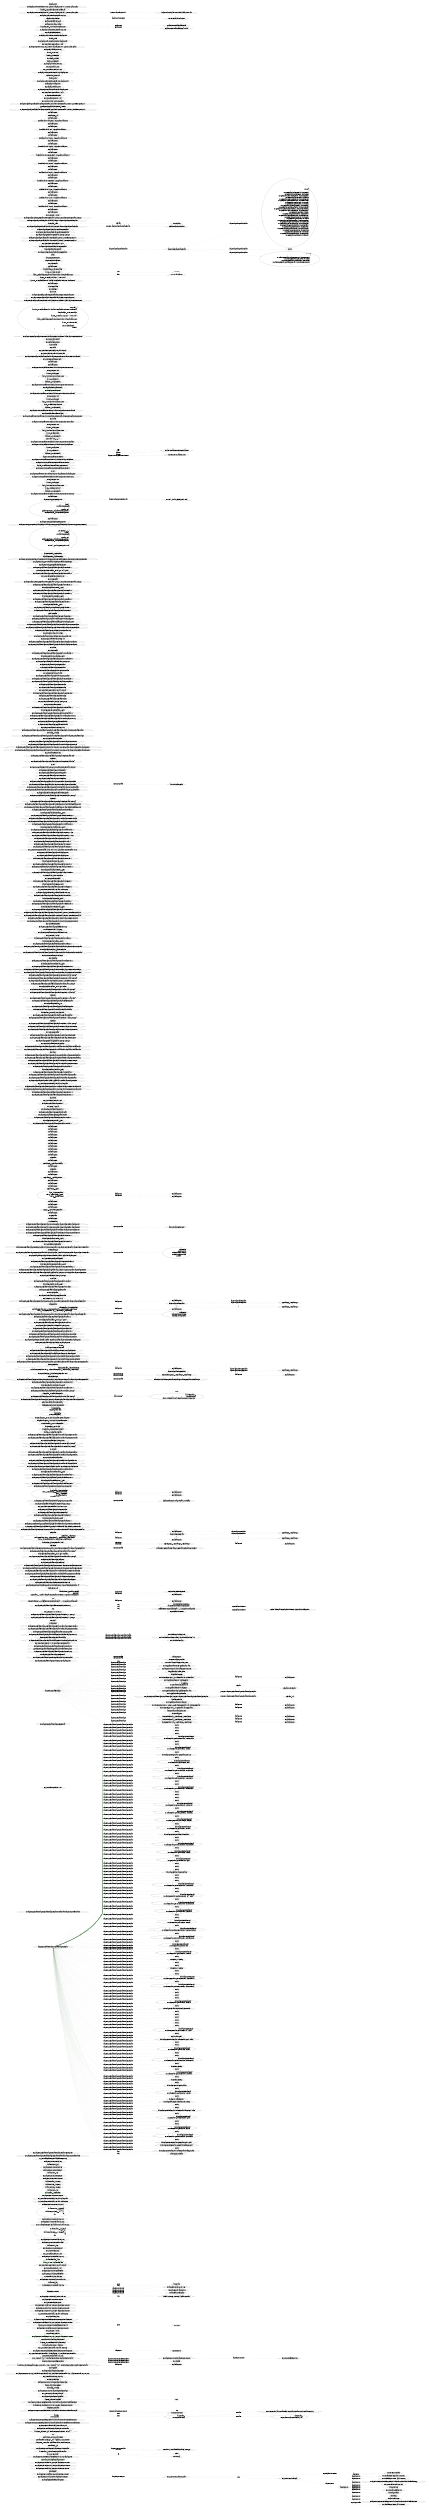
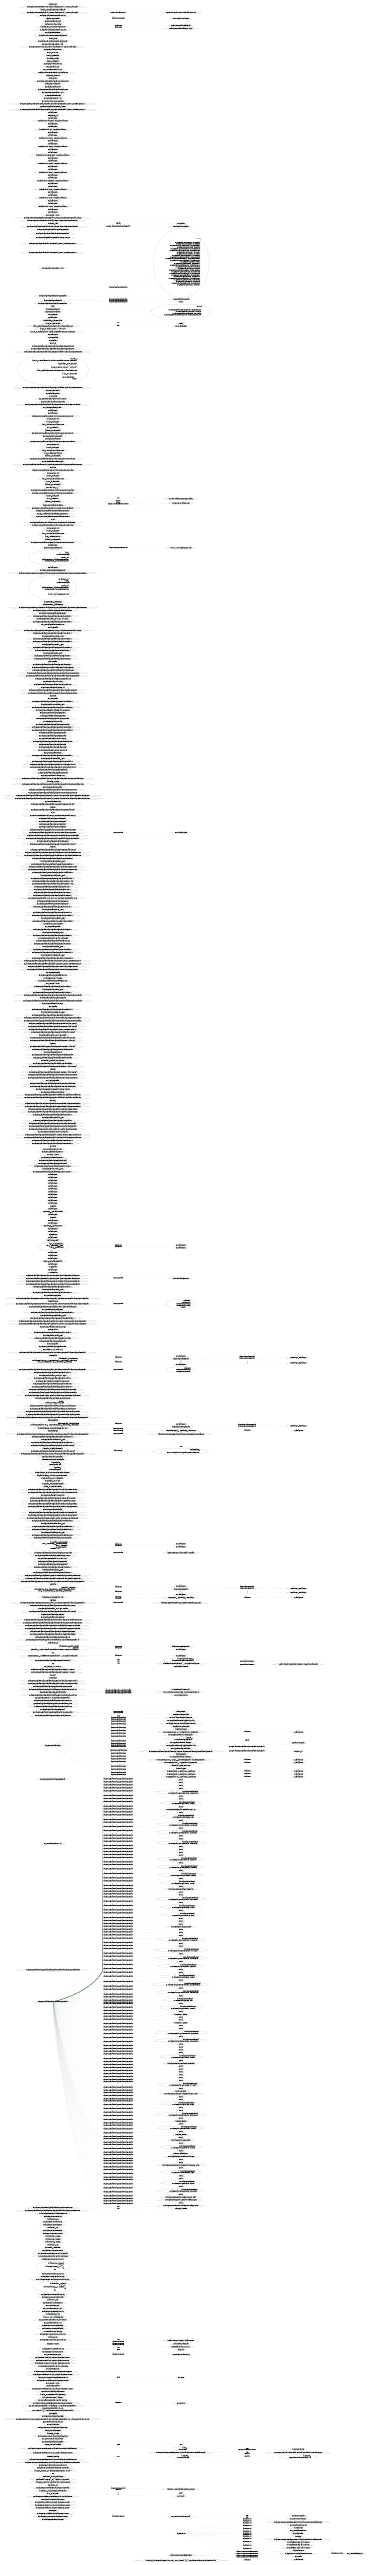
edge "this.ignoredAssemblies.Add(ignorePredicate)" -> "Nancy.Bootstrapper.NancyInternalConfiguration": reversed
node "Entry Unk.Walk": removed
node "this.bootstrapper.dependency.ViewLocator = typeof(T)": label "this.bootstrapper.dependency.ViewLocator = typeof(T)" -> "this.bootstrapper.configuration.ViewLocator = typeof(T)"
node "x.ImplementationType": added
node "Entry Unk.Where": label "Entry Unk.Where" -> "ResolveType Unk.Where"
node "Entry Unk.Concat": removed
edge "Nancy.Testing.ConfigurableBootstrapper" -> "this.enableAutoRegistration": label "Nancy.Testing.ConfigurableBootstrapper" -> "Nancy.Bootstrapper.ConfigurableBootstrapper"
edge "Nancy.Testing.BrowserContext" -> "!String.IsNullOrEmpty(this.Values.BodyString)": now "Entry System.Text.Encoding.GetBytes(string)" -> "!String.IsNullOrEmpty(this.Values.BodyString)"
edge "var context = new BrowserContext()" -> "var contextValues = (IBrowserContextValues)context": now "BuildRequestBody(contextValues)" -> "var contextValues = (IBrowserContextValues)context"
edge "Entry System.IO.MemoryStream.MemoryStream()" -> "this.cookies.Remove(cookie.Name)": label "testAssemblyNameWithoutExtension" -> "cookie"
edge "Nancy.Testing.Browser" -> "this.cookies.Remove(cookie.Name)": label "Nancy.Response" -> "Nancy.Testing.Browser"
edge "Entry System.IO.MemoryStream.ToArray()" -> "Nancy.Testing.Browser": reversed
node "Entry System.IO.Path.ViewLocator(string, string)": label "Entry System.IO.Path.ViewLocator(string, string)" -> "Entry System.IO.Path.Combine(string, string)"
edge "Nancy.Testing.Browser" -> "return this.HandleRequest(''PATCH'', path, browserContext);": label "TinyIoC.TinyIoCContainer" -> "Nancy.Testing.Browser"
edge "Nancy.Tests.Unit.Responses.GenericFileResponseFixture" -> "this.CaptureCookies(response)": added, label "Nancy.Tests.Unit.Responses.GenericFileResponseFixture"
